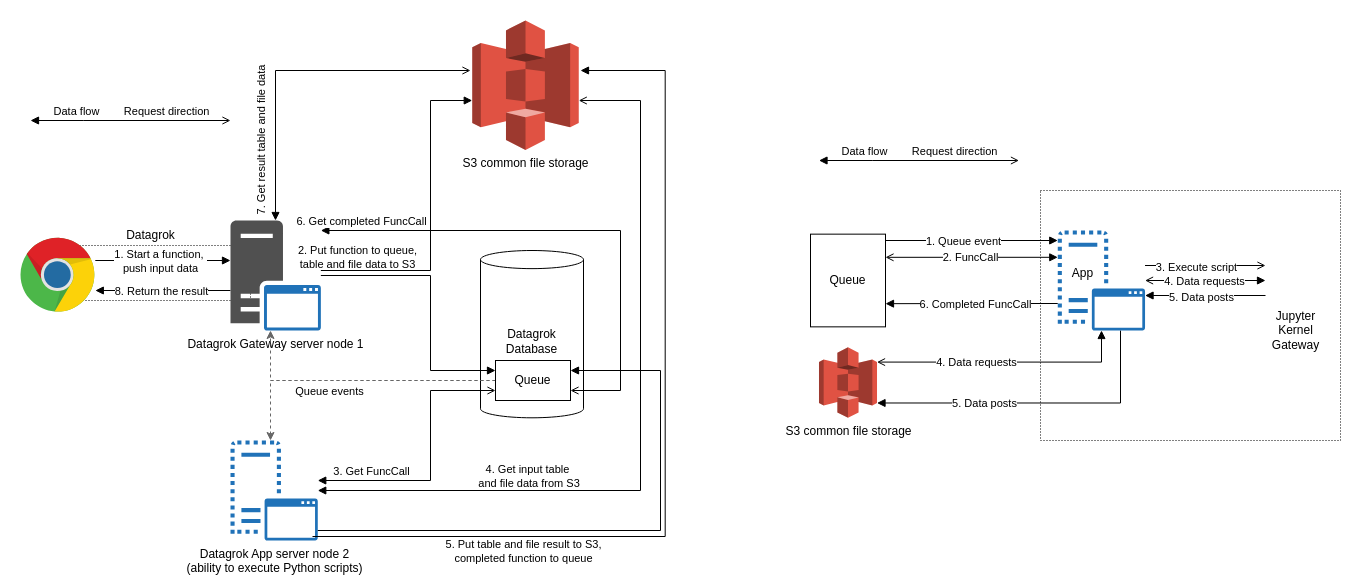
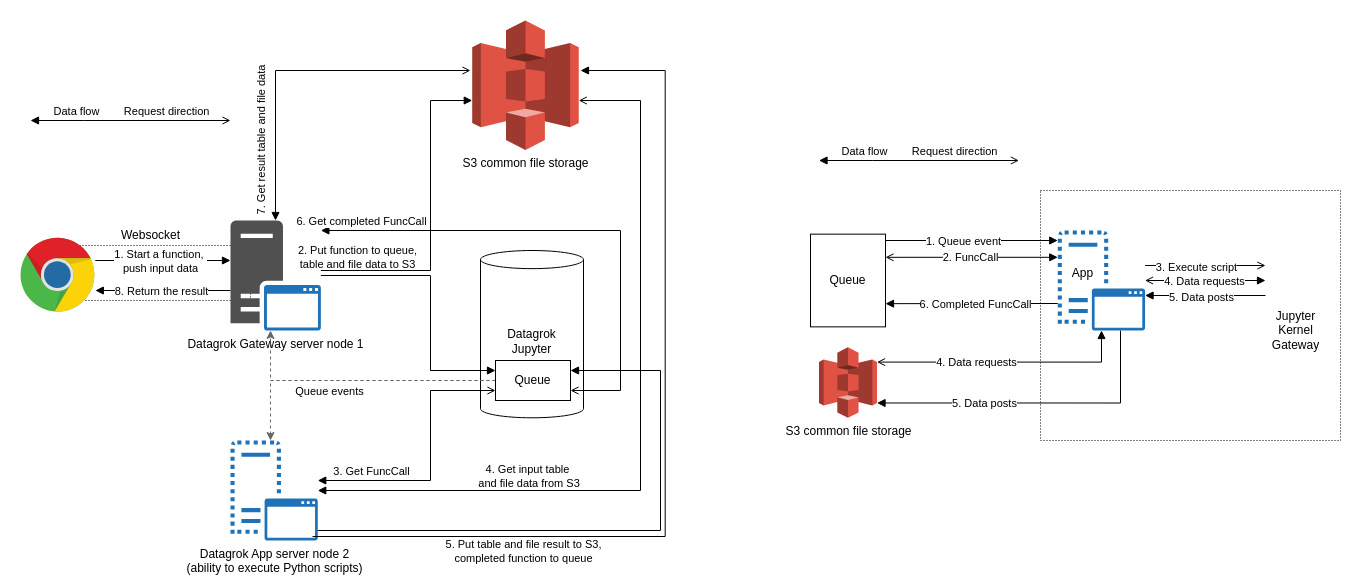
node "Datagrok": label "Datagrok" -> "Websocket"
node "Datagrok Database": label "Datagrok Database" -> "Datagrok Jupyter"
